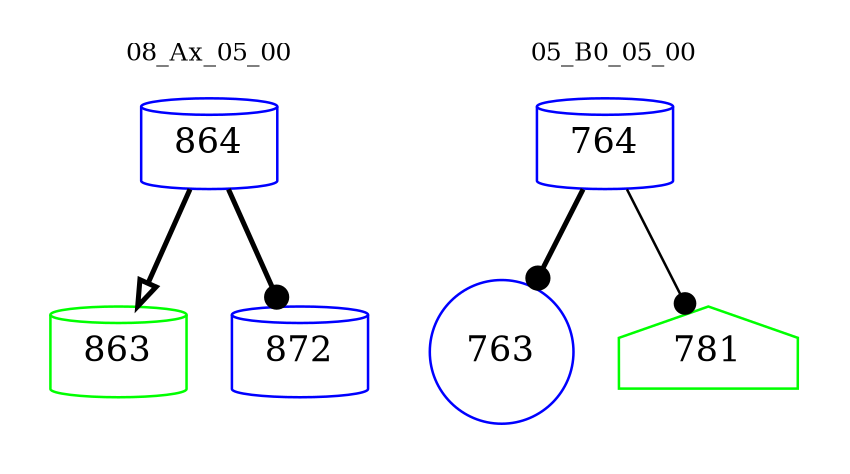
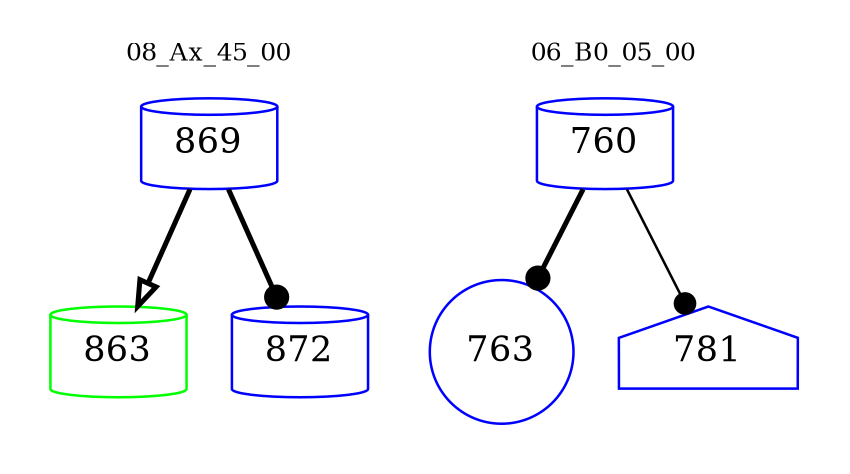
cluster "08_Ax_05_00": label "08_Ax_05_00" -> "08_Ax_45_00"
cluster "05_B0_05_00": label "05_B0_05_00" -> "06_B0_05_00"
node "864": label "864" -> "869"
node "764": label "764" -> "760"
node "781": color green -> blue
